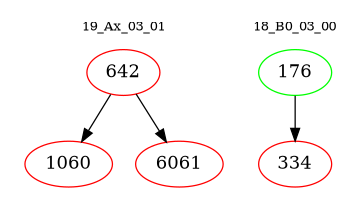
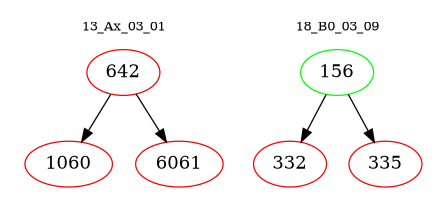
cluster "19_Ax_03_01": label "19_Ax_03_01" -> "13_Ax_03_01"
cluster "18_B0_03_00": label "18_B0_03_00" -> "18_B0_03_09"
node "176": label "176" -> "156"
node "334": label "334" -> "332"
node "335": added
